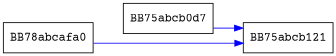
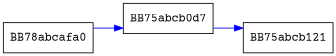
edge "BB78abcafa0" -> "BB75abcb121": now "BB78abcafa0" -> "BB75abcb0d7"
